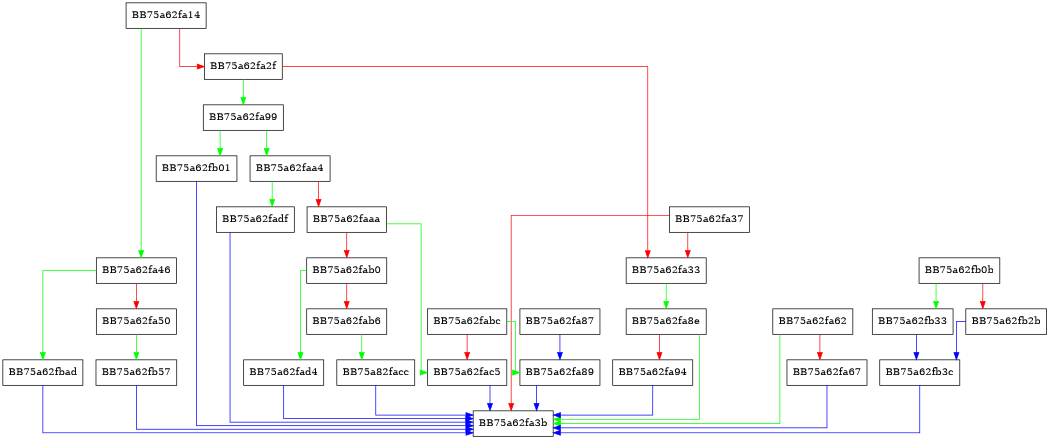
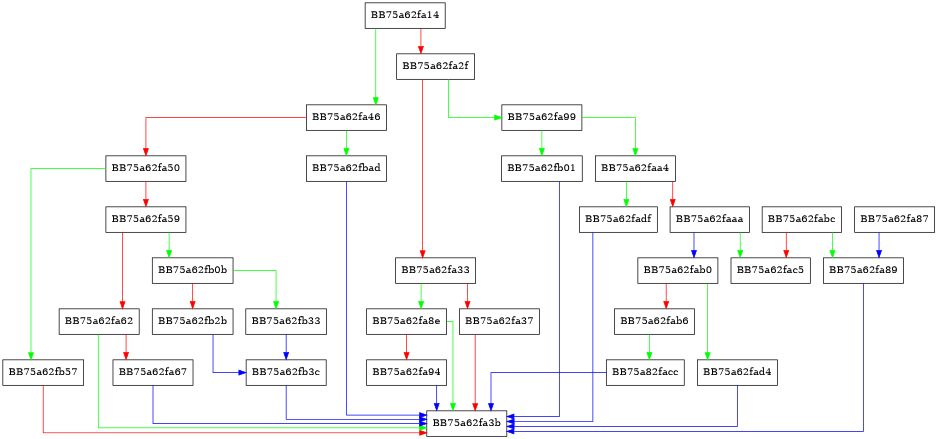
node "BB75a62fa59": added
edge "BB75a62faaa" -> "BB75a62fab0": color red -> blue
edge "BB75a62fa37" -> "BB75a62fa33": reversed
edge "BB75a62fac5" -> "BB75a62fa3b": removed
edge "BB75a62fb57" -> "BB75a62fa3b": color blue -> red
